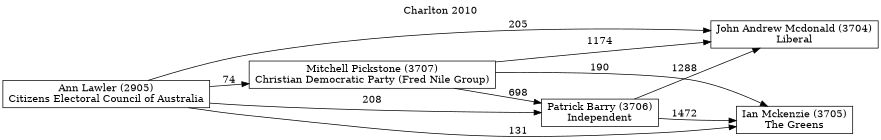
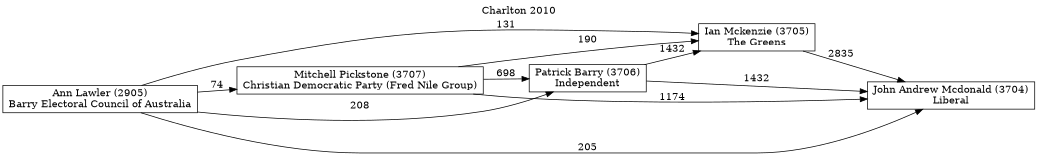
edge "Ian Mckenzie (3705) The Greens" -> "John Andrew Mcdonald (3704) Liberal": added, label "2835"
edge "Patrick Barry (3706) Independent" -> "John Andrew Mcdonald (3704) Liberal": label "1288" -> "1432"
node "Ann Lawler (2905) Citizens Electoral Council of Australia": label "Ann Lawler (2905) Citizens Electoral Council of Australia" -> "Ann Lawler (2905) Barry Electoral Council of Australia"
edge "Patrick Barry (3706) Independent" -> "Ian Mckenzie (3705) The Greens": label "1472" -> "1432"
